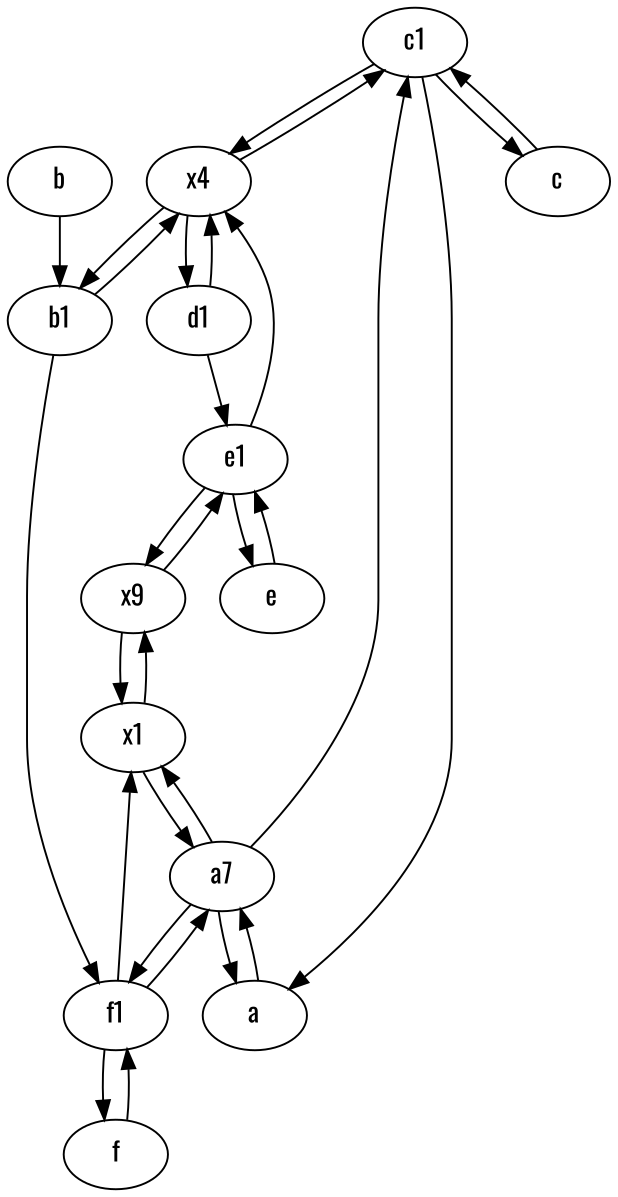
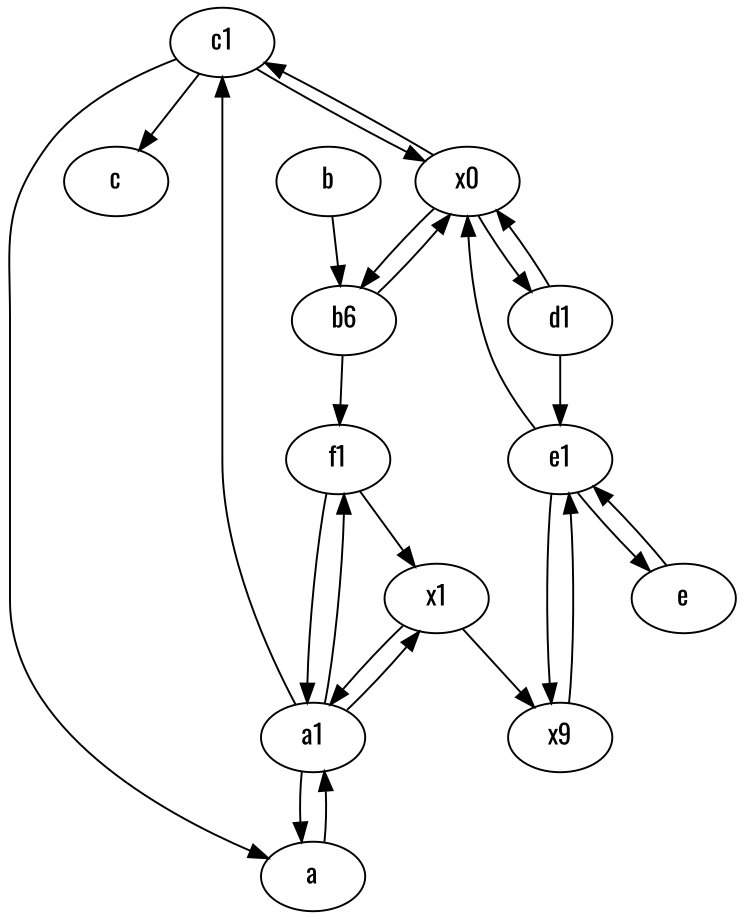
edge "c" -> "c1": removed
node "x4": label "x4" -> "x0"
node "b1": label "b1" -> "b6"
edge "x9" -> "x1": removed
node "a7": label "a7" -> "a1"
node "f": removed
